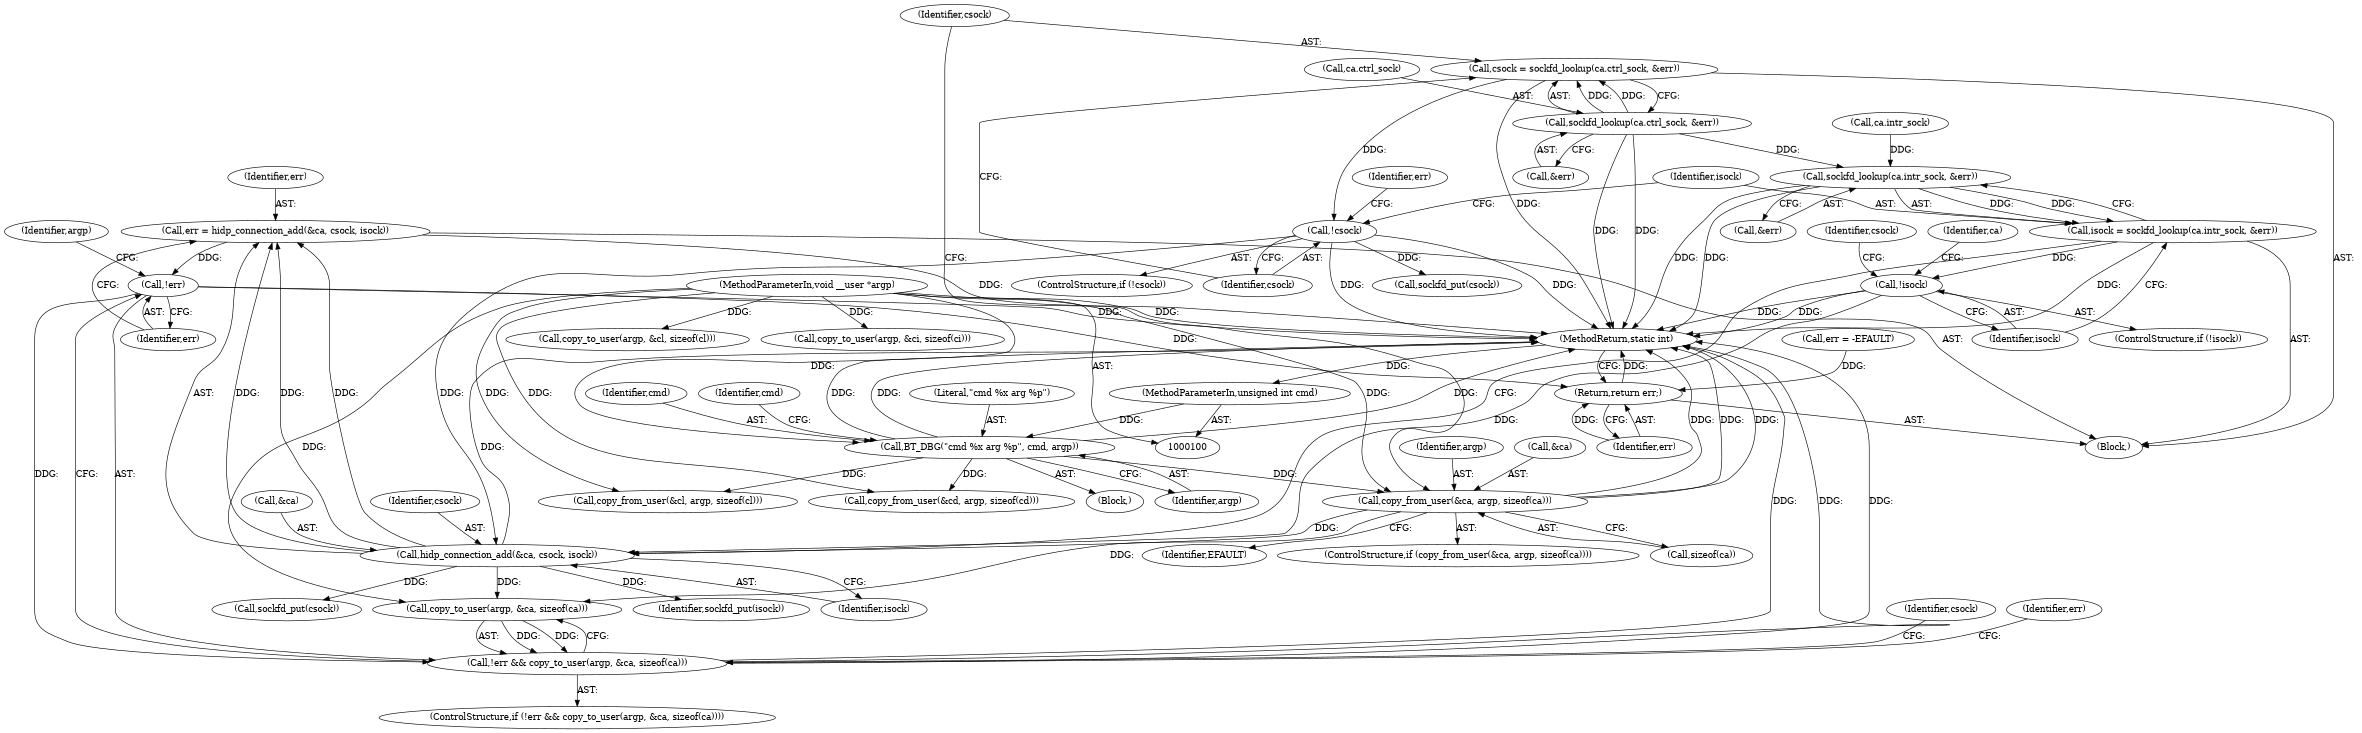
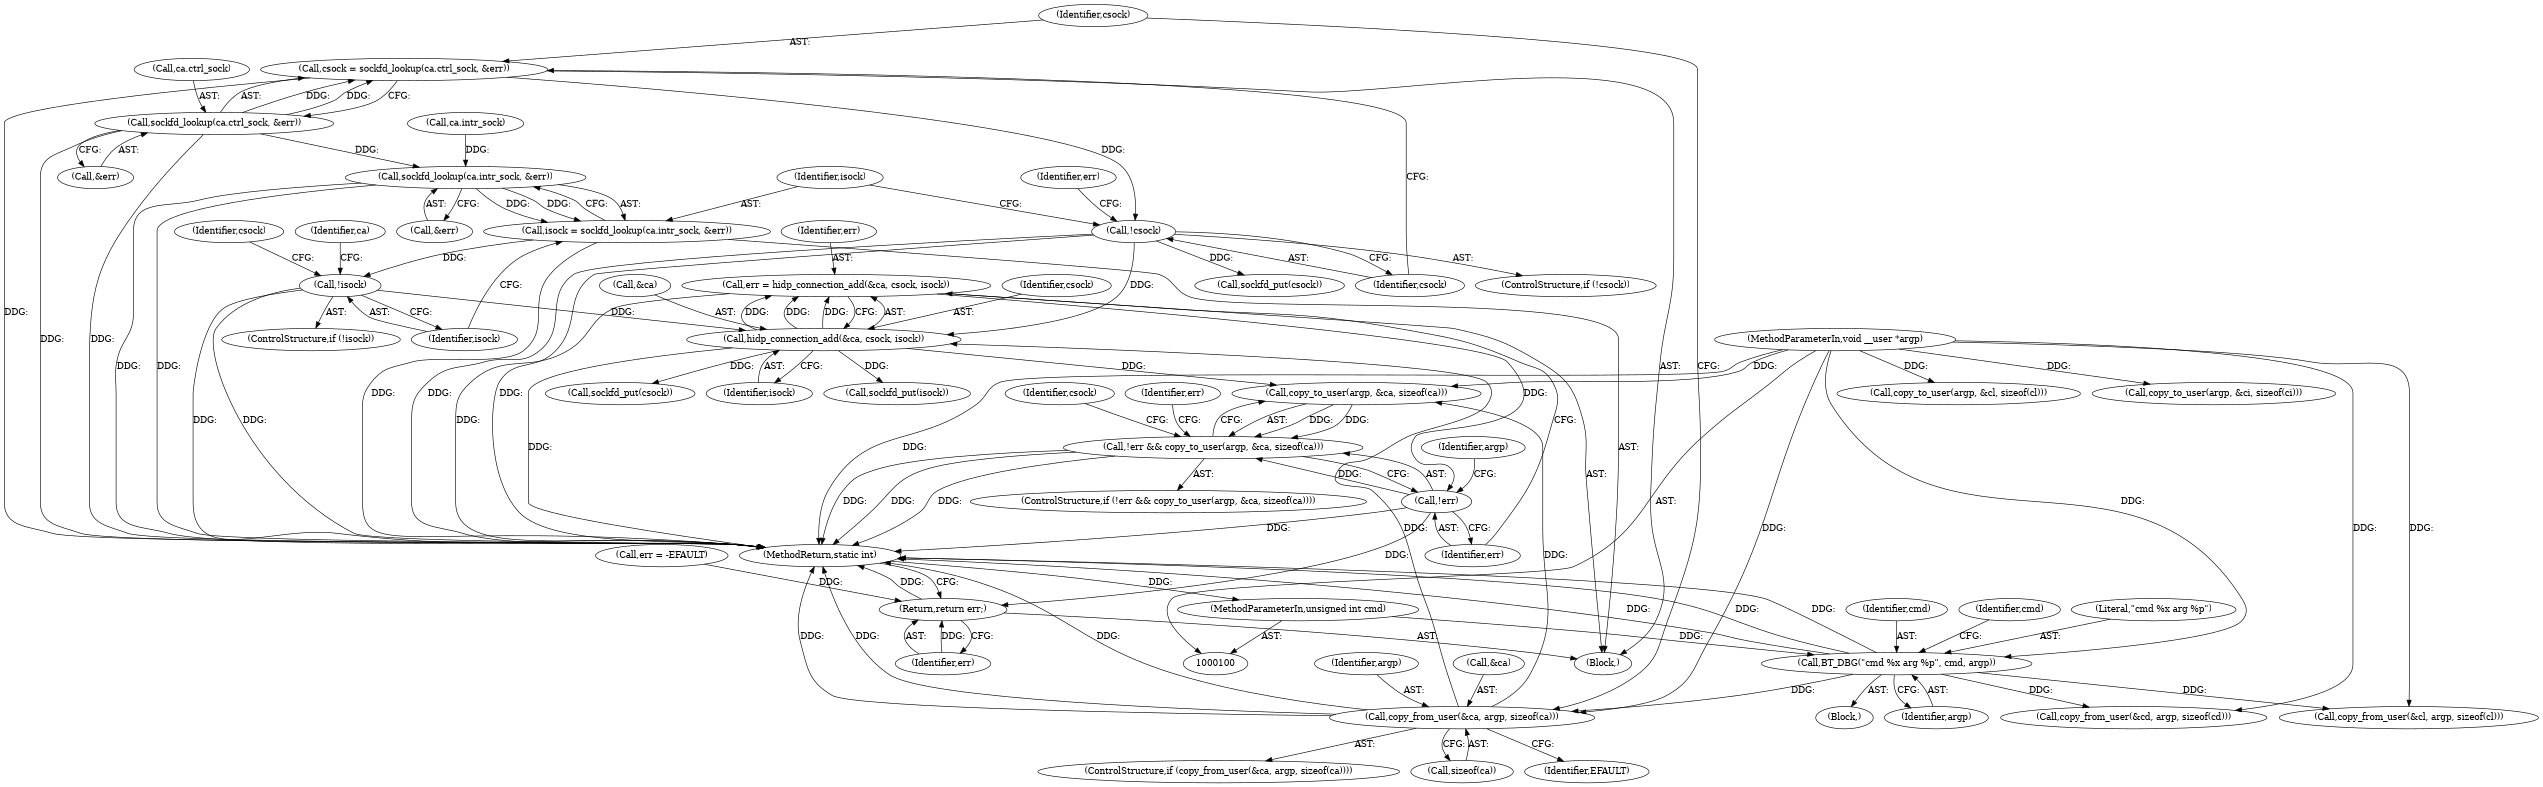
edge "(Call,isock = sockfd_lookup(ca.intr_sock, &err))" -> "(Call,hidp_connection_add(&ca, csock, isock))": now "(Call,err = hidp_connection_add(&ca, csock, isock))" -> "(Call,hidp_connection_add(&ca, csock, isock))"
node "(Identifier,sockfd_put(isock))": label "(Identifier,sockfd_put(isock))" -> "(Call,sockfd_put(isock))"
